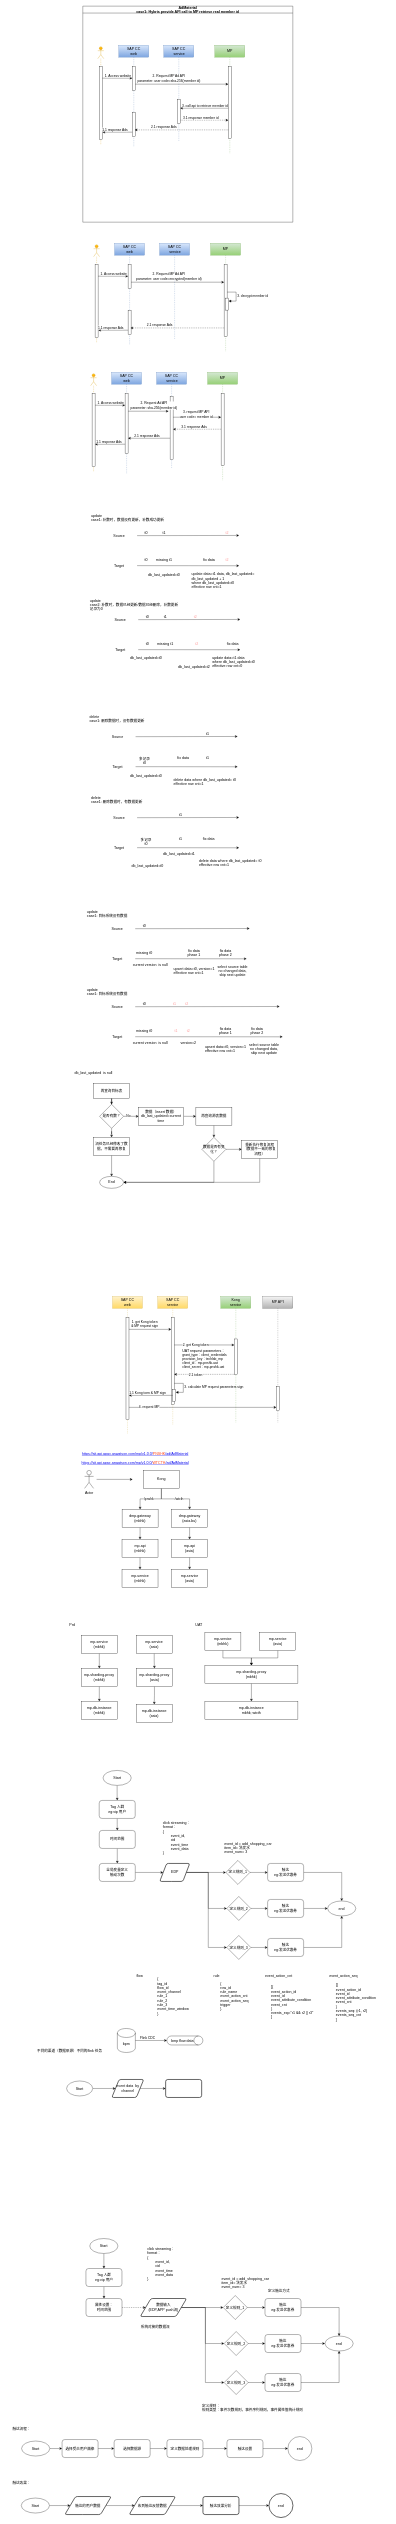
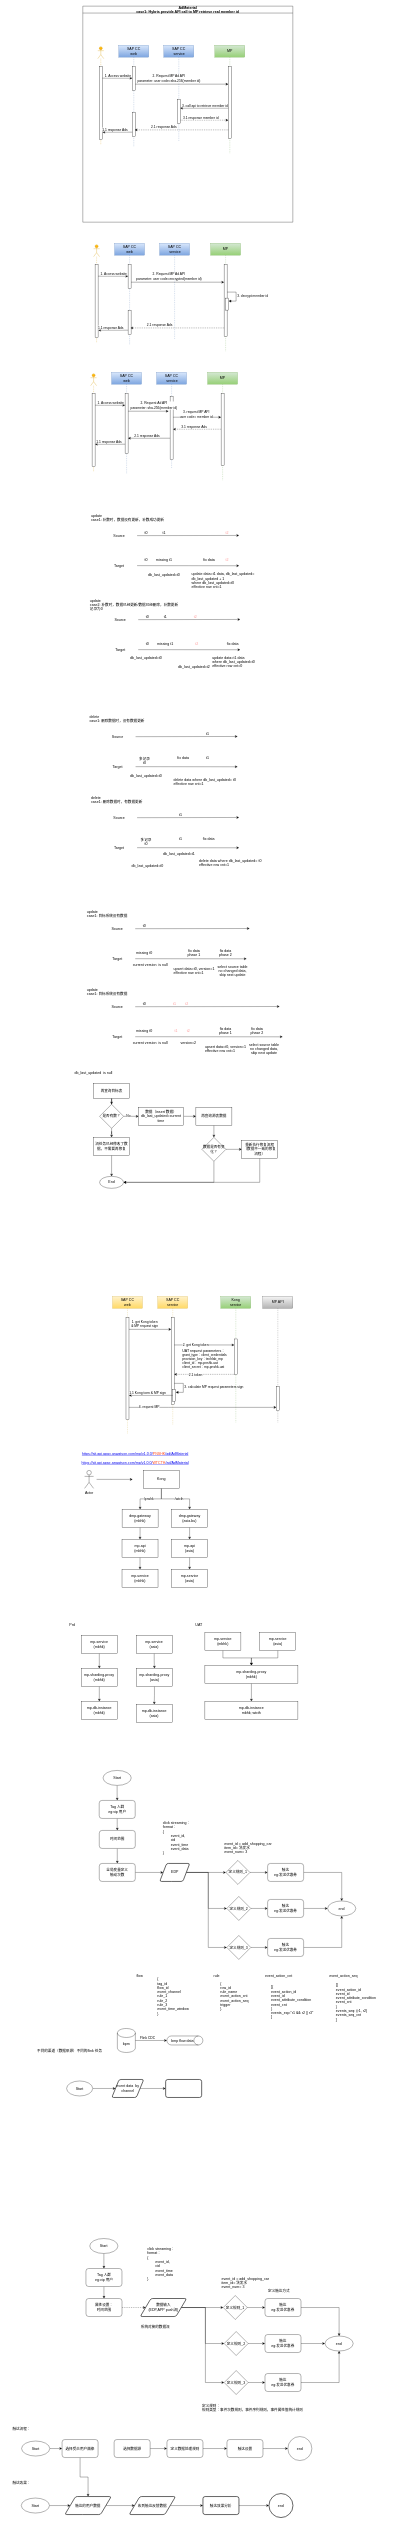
edge "选择受众用户画像" -> "选择数据源": now "选择受众用户画像" -> "触达的用户数据"
